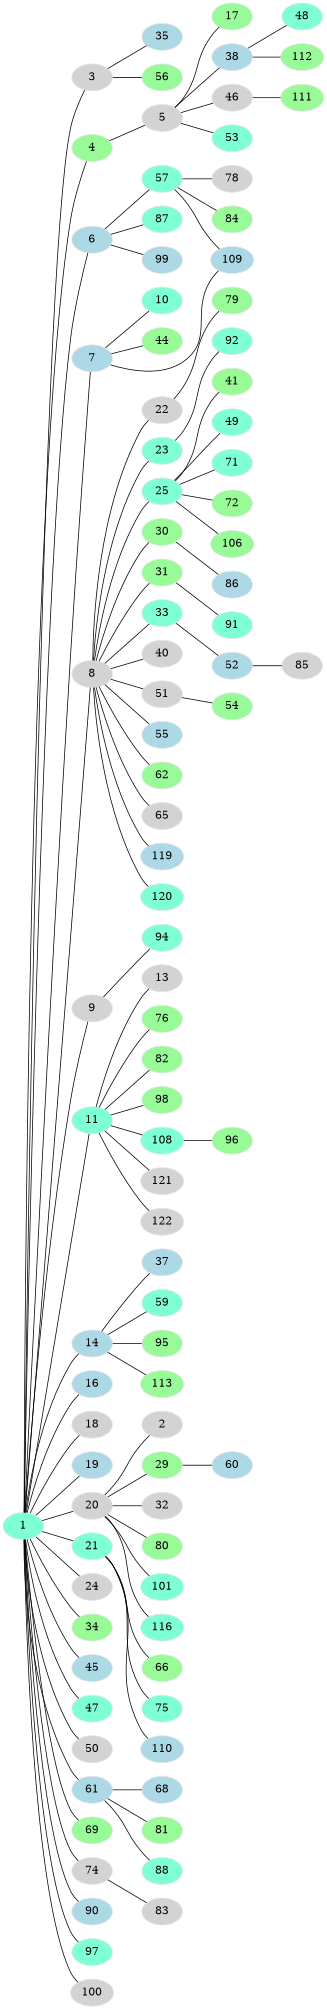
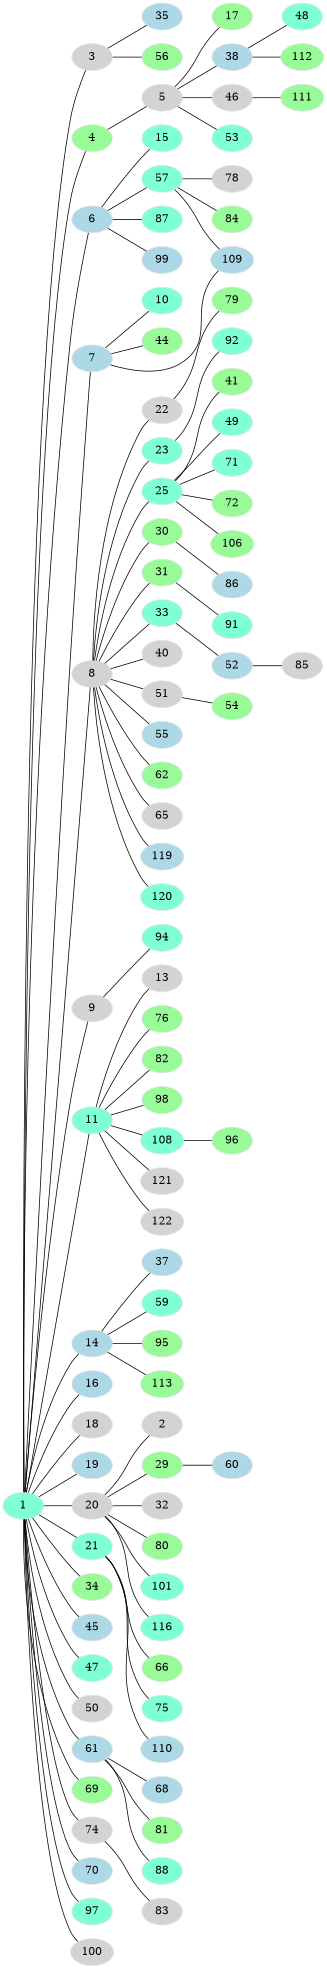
node "15": added
node "24": removed
node "90": label "90" -> "70"
